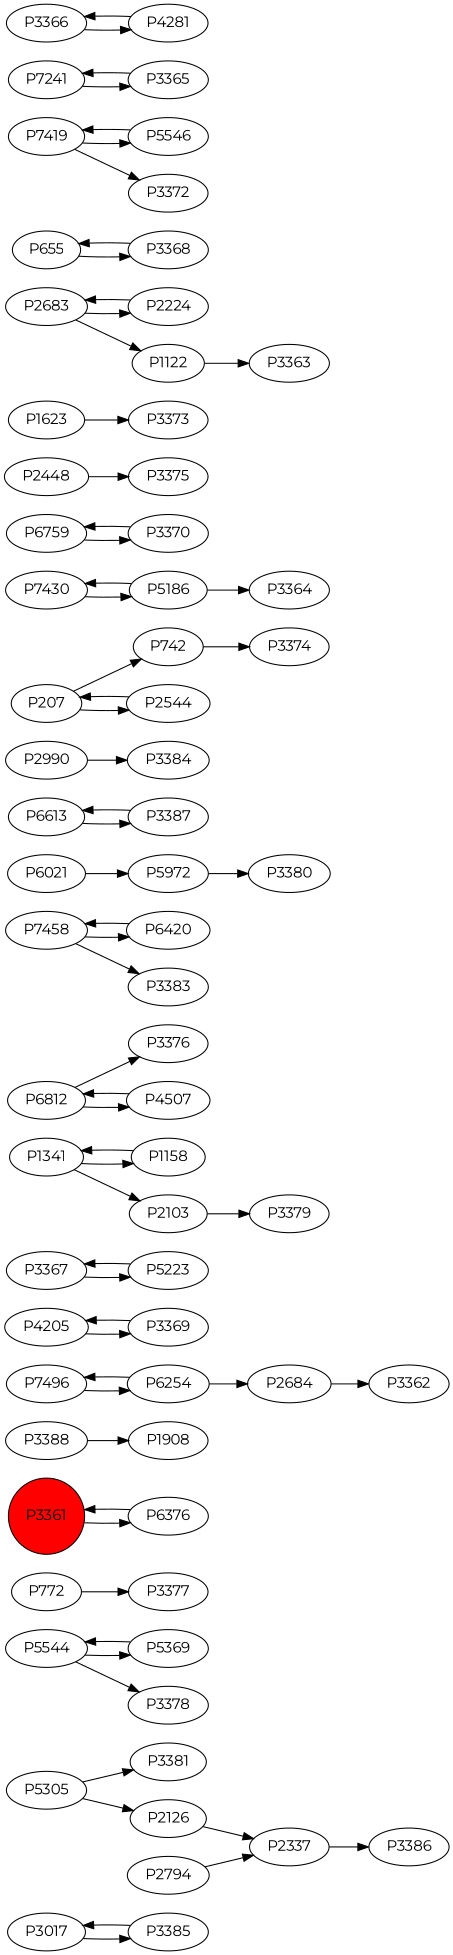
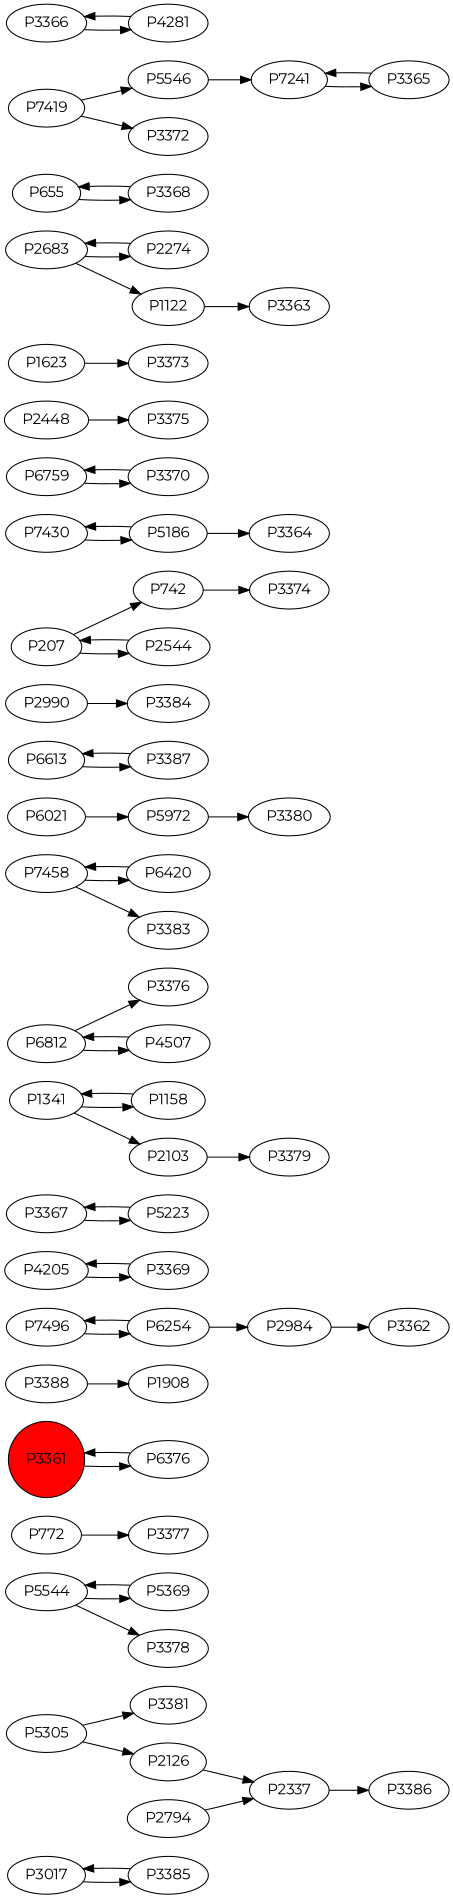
edge "P5546" -> "P7419": now "P5546" -> "P7241"
node "P2224": label "P2224" -> "P2274"
node "P2684": label "P2684" -> "P2984"
